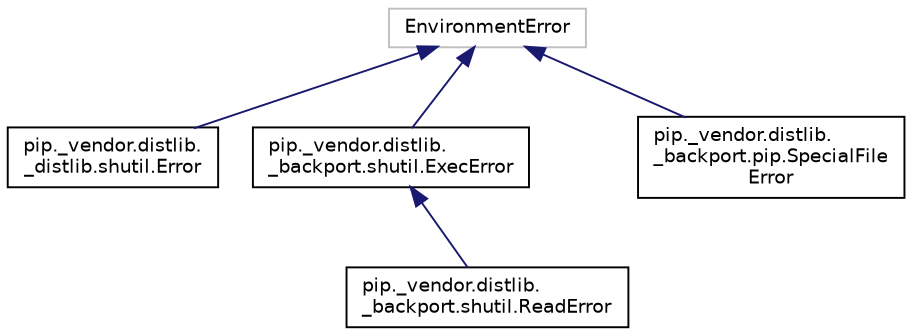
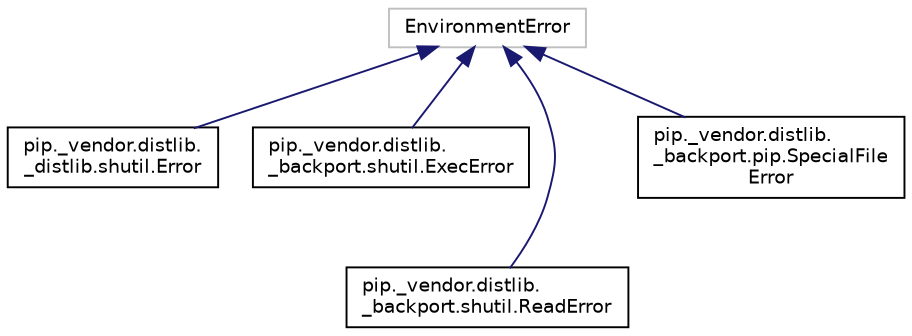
edge "pip._vendor.distlib. _backport.shutil.ReadError" -> "pip._vendor.distlib. _backport.shutil.ExecError": now "pip._vendor.distlib. _backport.shutil.ReadError" -> "EnvironmentError"
